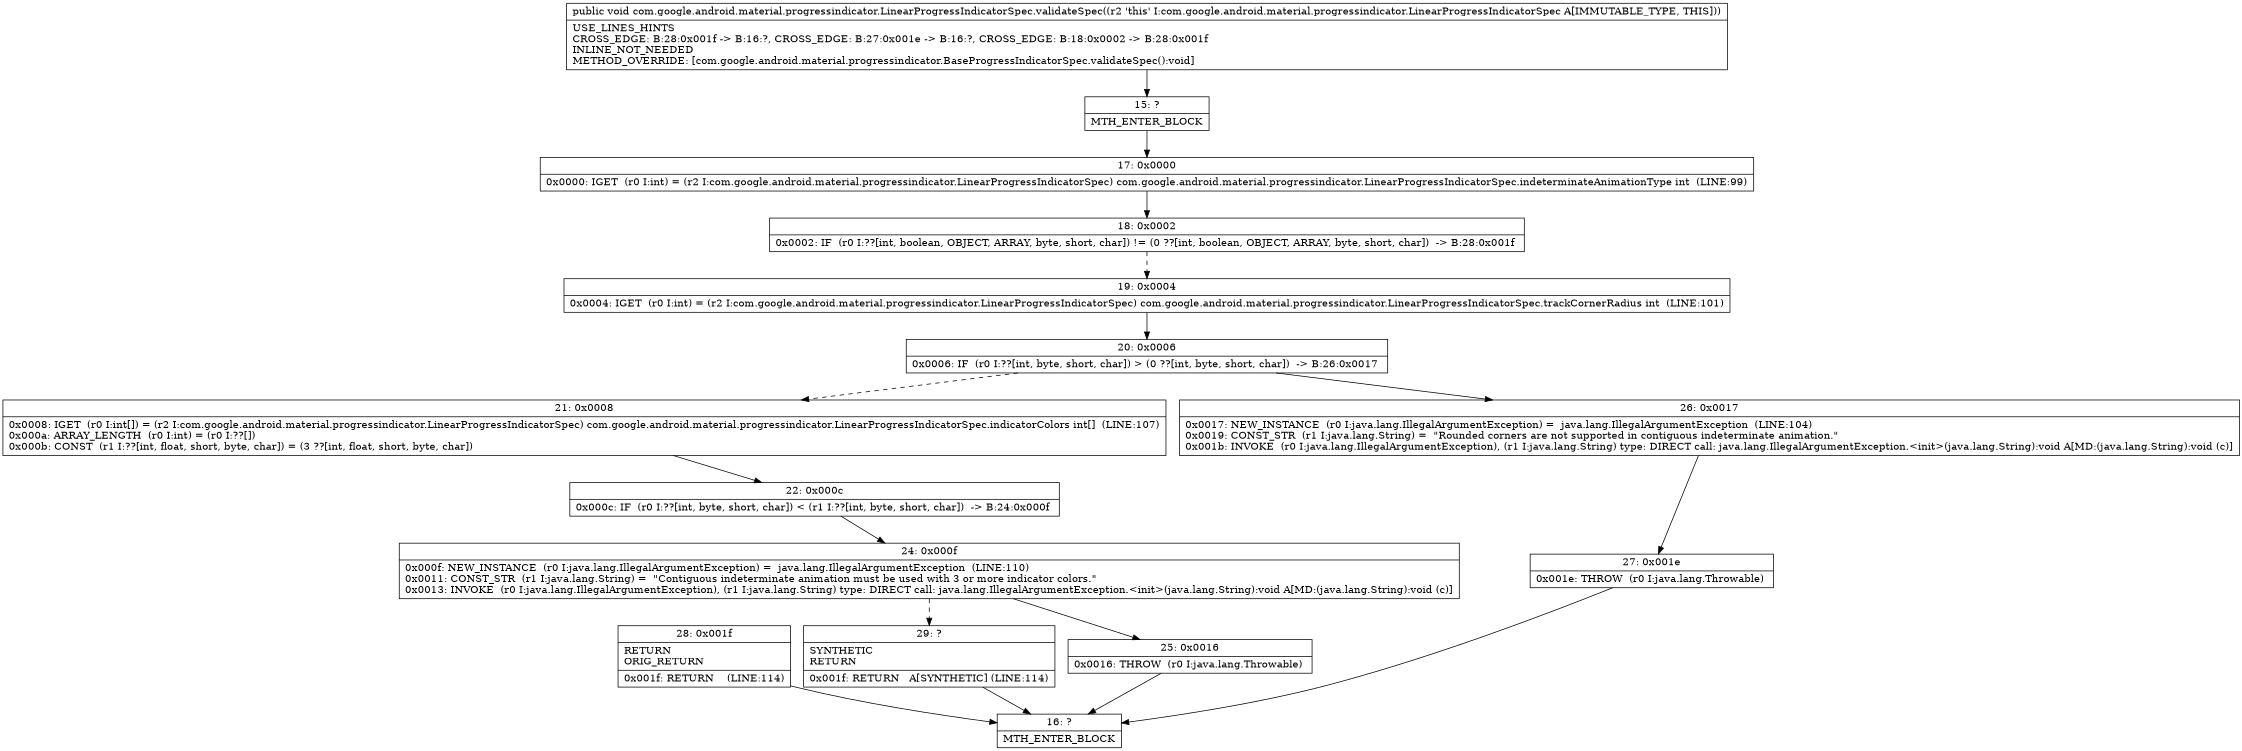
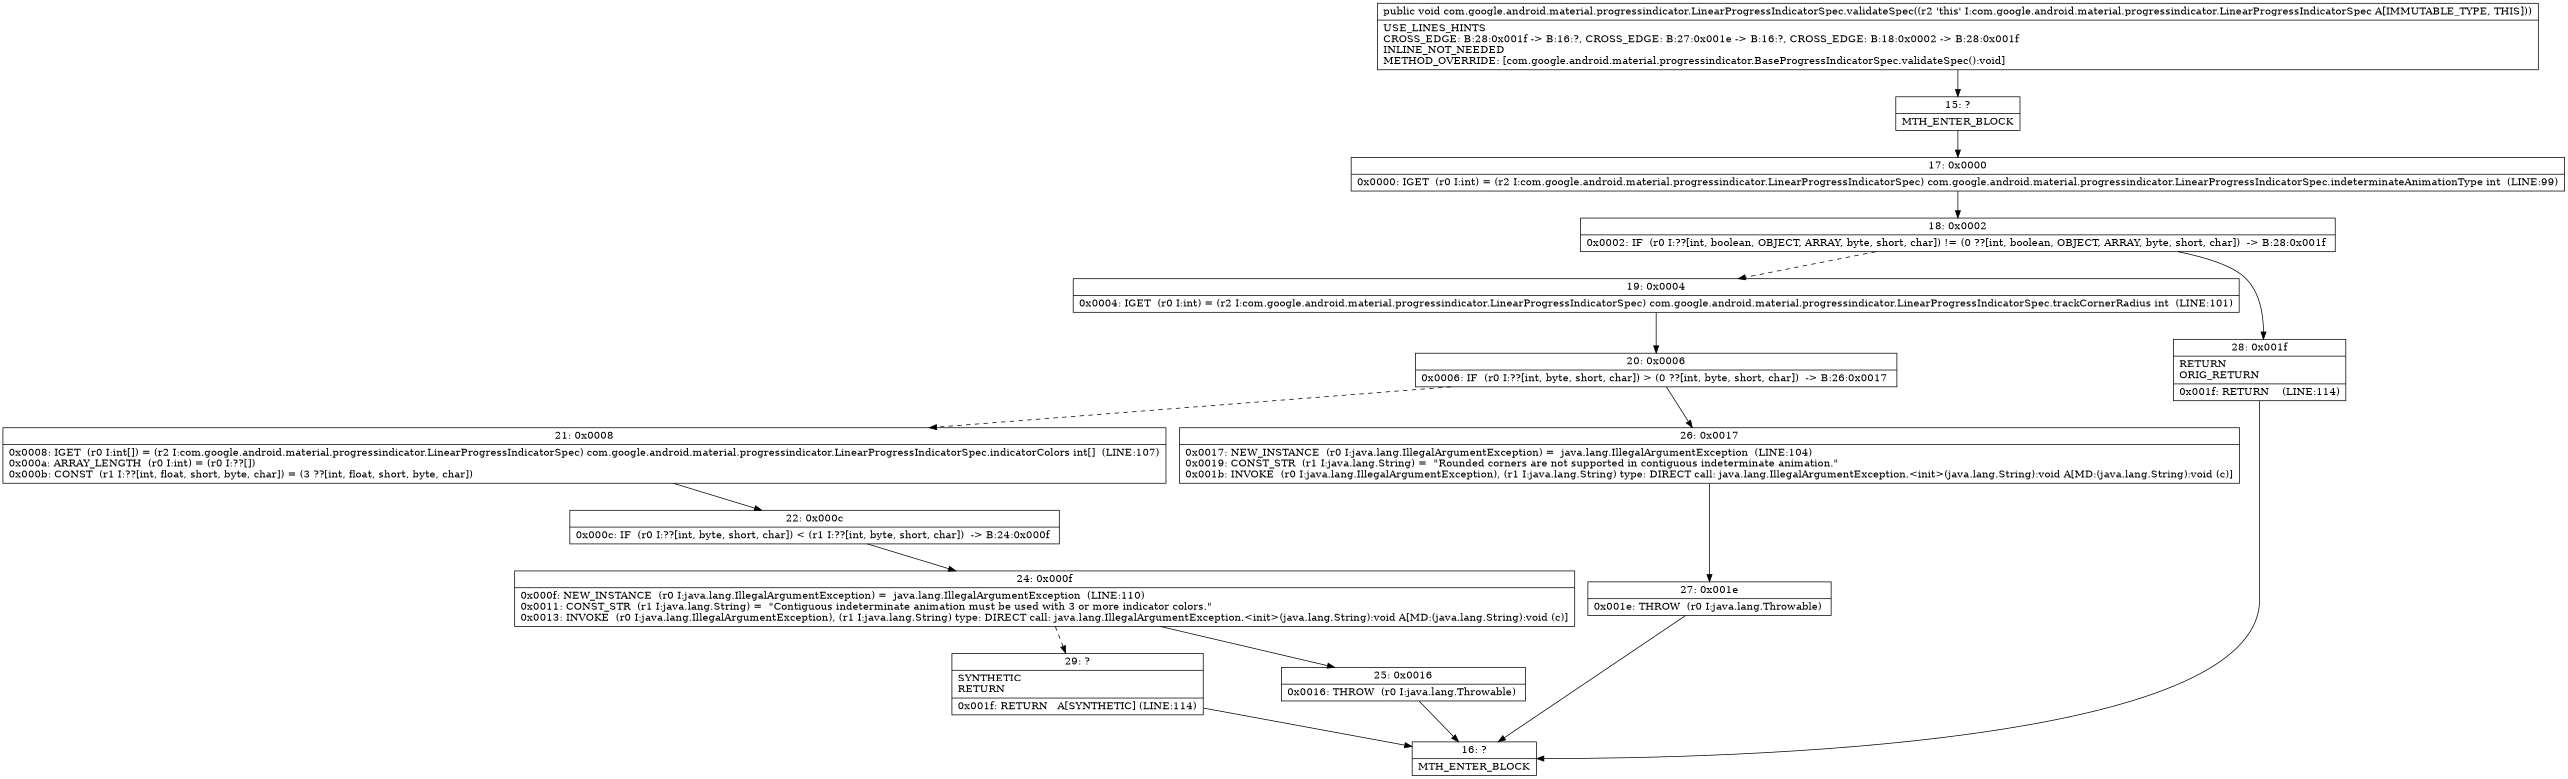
edge "18: 0x0002" -> "28: 0x001f": added
